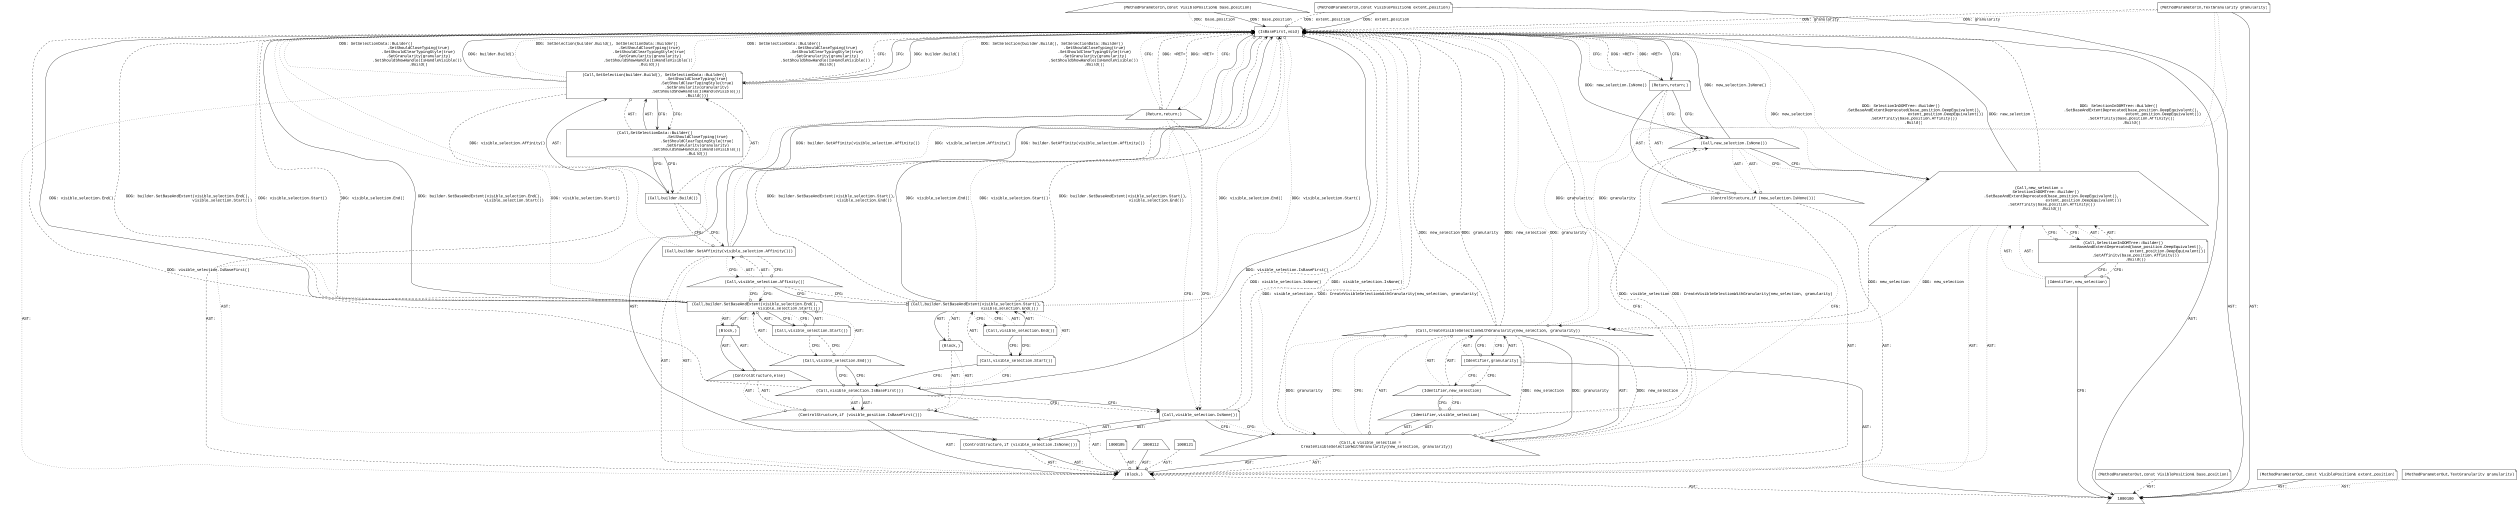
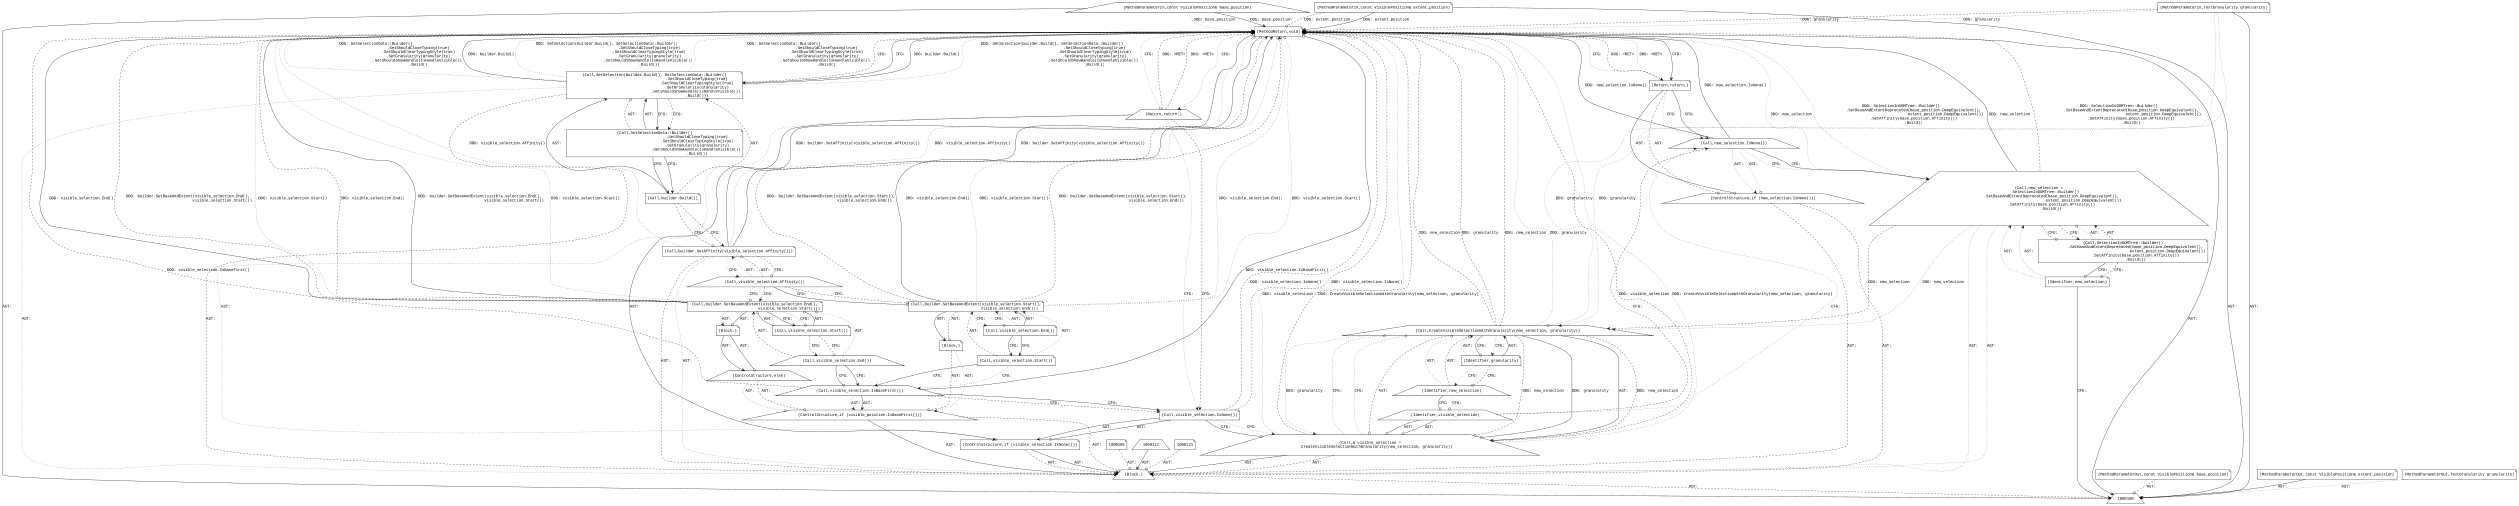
node "(IsBaseFirst,void)": label "(IsBaseFirst,void)" -> "(MethodReturn,void)"
edge "(Identifier,granularity)" -> "1000100": now "(MethodParameterIn,const VisiblePosition& base_position)" -> "1000100"
edge "(MethodParameterOut,const VisiblePosition& base_position)" -> "1000100": arrowhead vee -> odot
